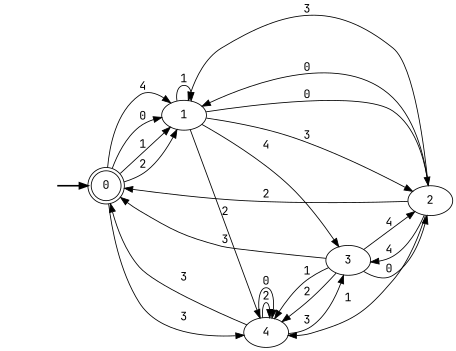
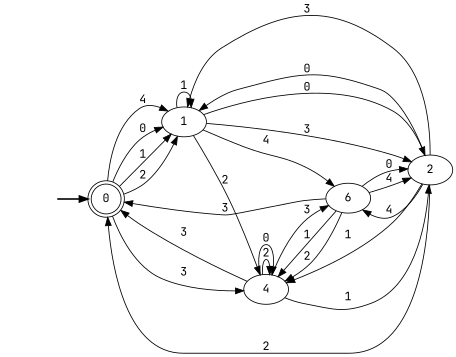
node "3": label "3" -> "6"
edge "4" -> "2": added, label "1"
